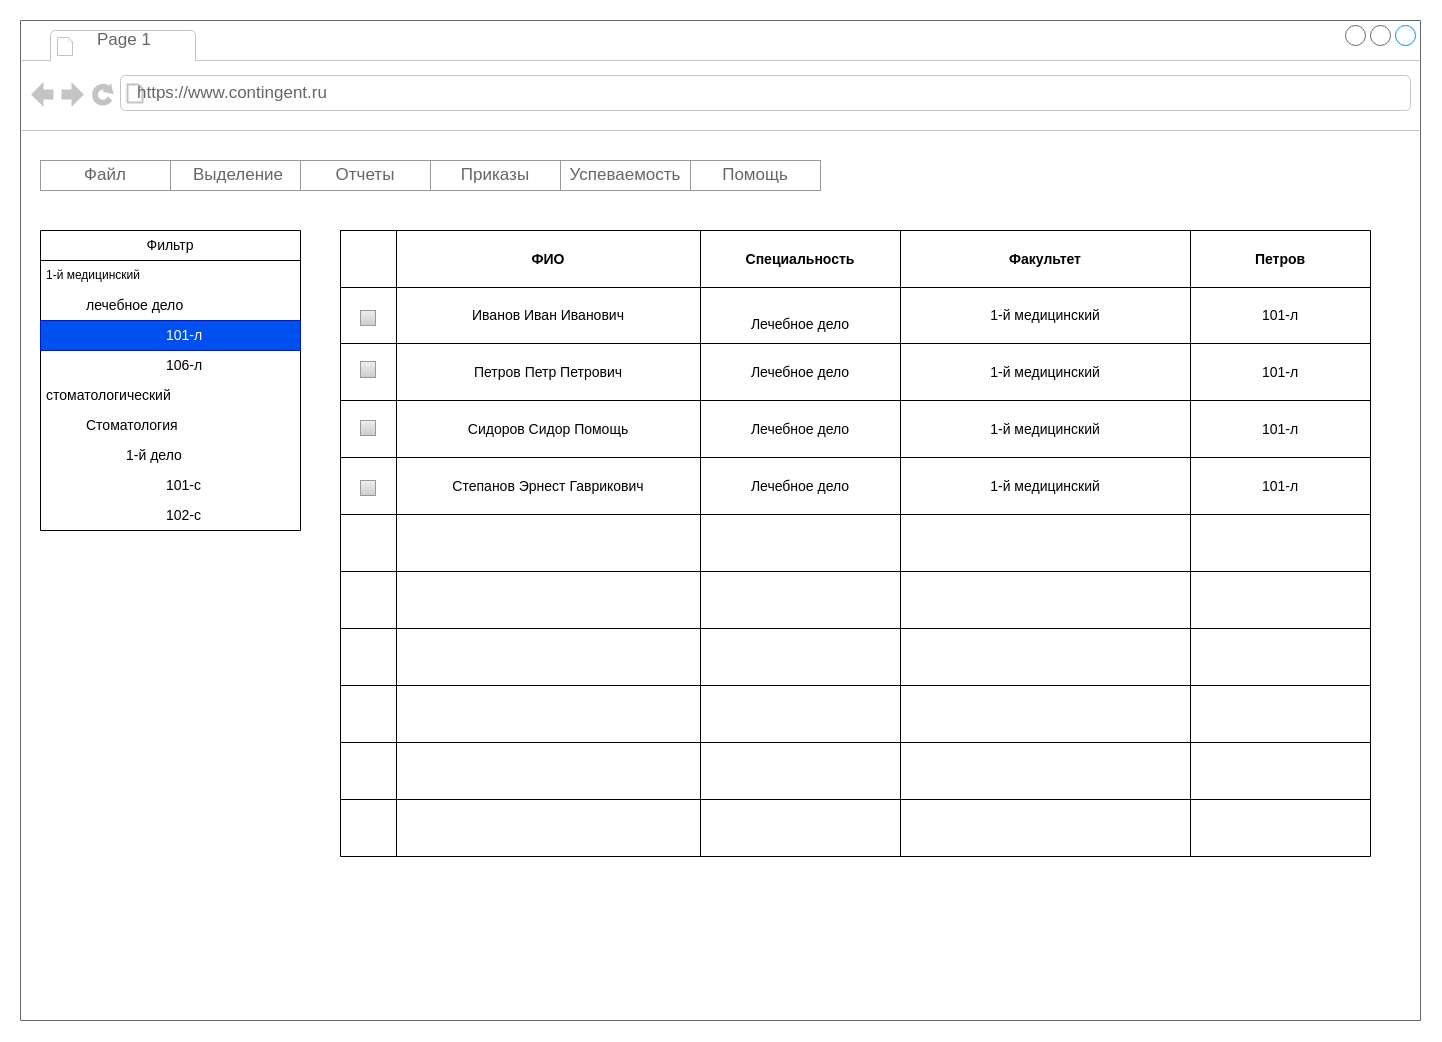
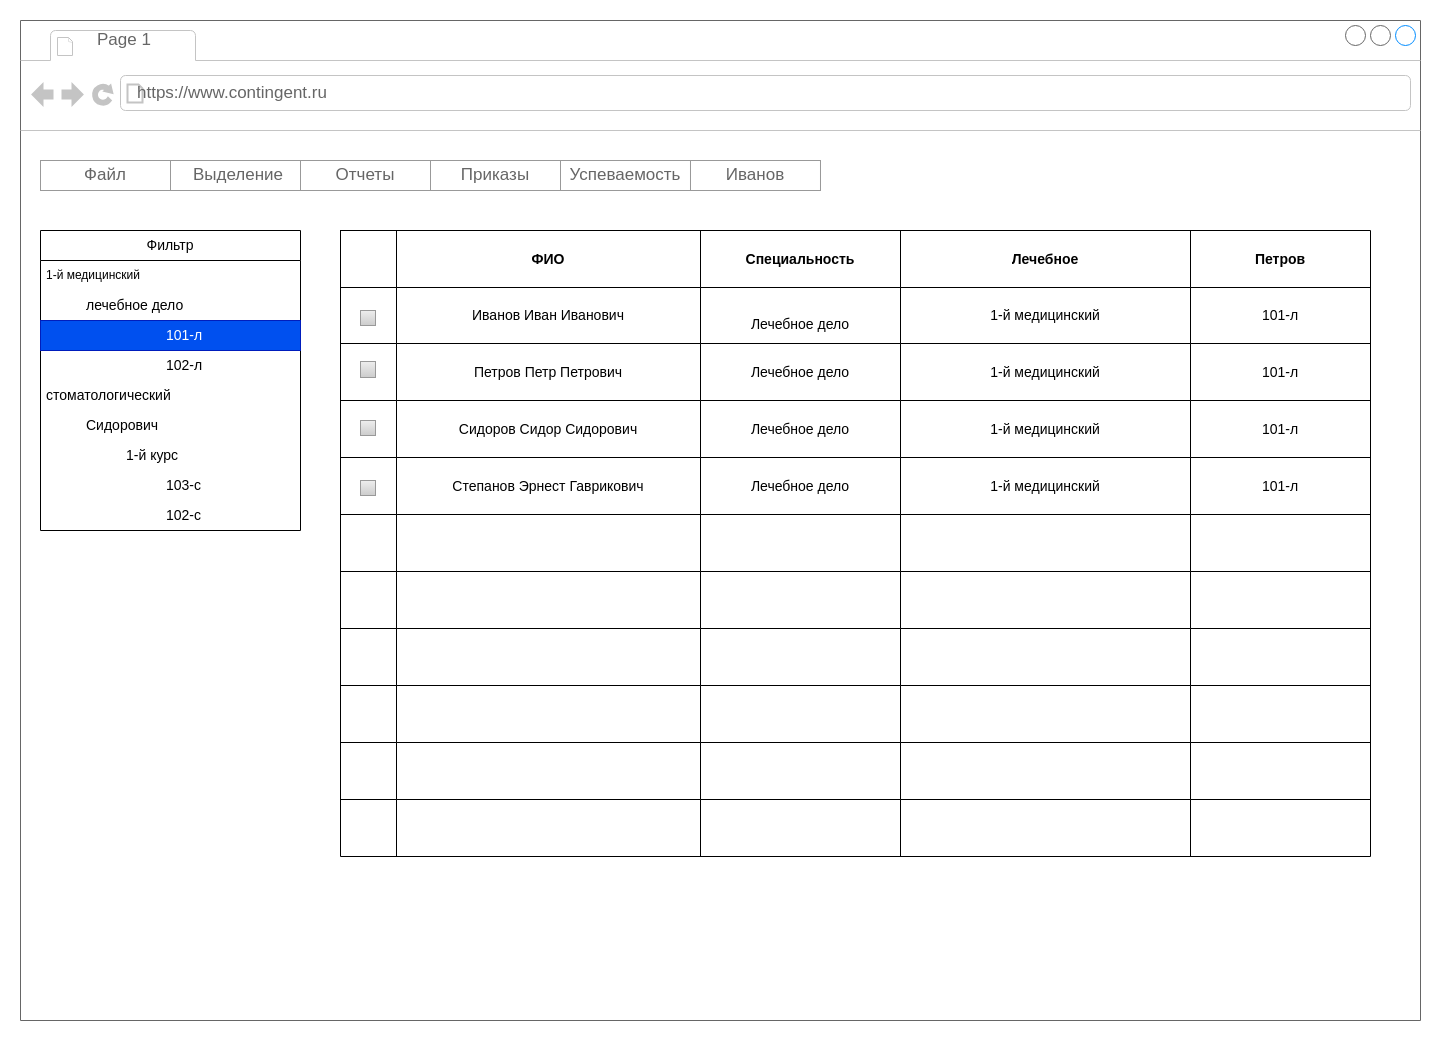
node "Помощь": label "Помощь" -> "Иванов"
node "Факультет": label "Факультет" -> "Лечебное"
node "106-л": label "106-л" -> "102-л"
node "Стоматология": label "Стоматология" -> "Сидорович"
node "Сидоров Сидор Помощь": label "Сидоров Сидор Помощь" -> "Сидоров Сидор Сидорович"
node "1-й дело": label "1-й дело" -> "1-й курс"
node "101-с": label "101-с" -> "103-с"
